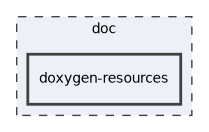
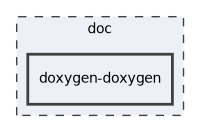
node "doxygen-resources": label "doxygen-resources" -> "doxygen-doxygen"
